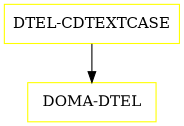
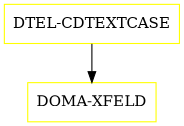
node "DOMA-DTEL": label "DOMA-DTEL" -> "DOMA-XFELD"
